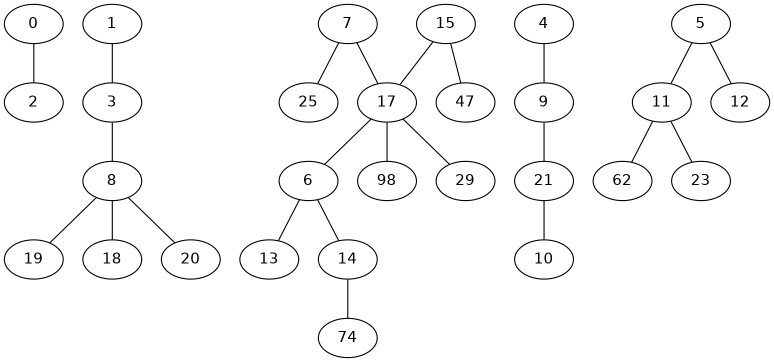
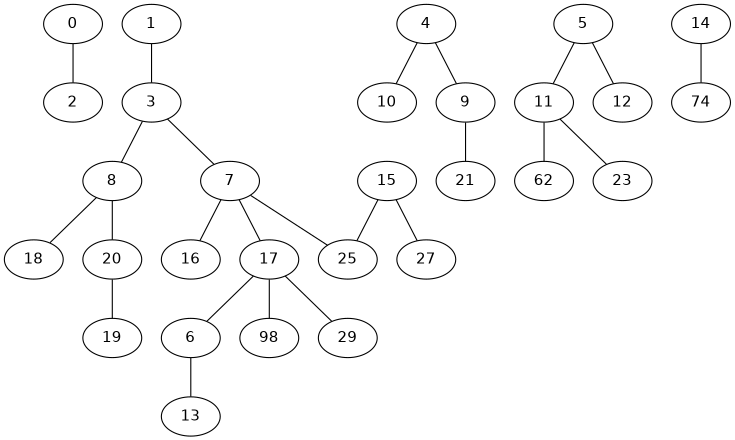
edge "15" -- "17": now "15" -- "25"
node "47": label "47" -> "27"
edge "3" -- "7": added
edge "8" -- "19": now "20" -- "19"
edge "6" -- "14": removed
edge "21" -- "10": now "4" -- "10"
node "16": added
